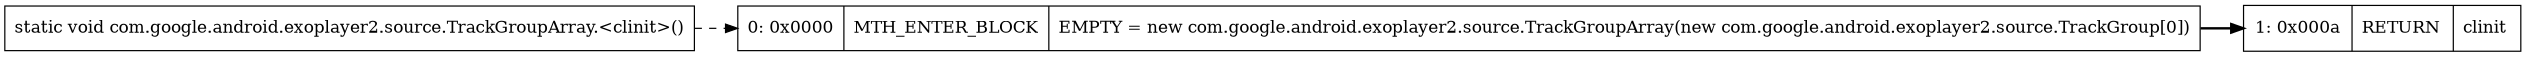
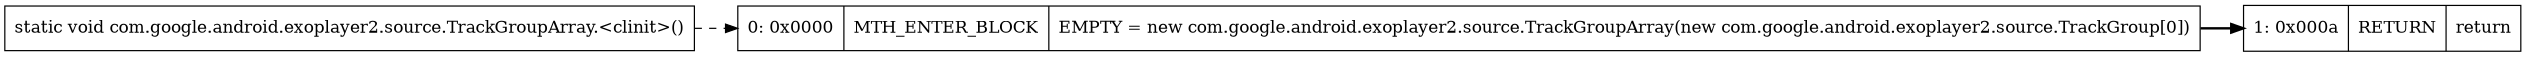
node "1: 0x000a": text "clinit" -> "return"
